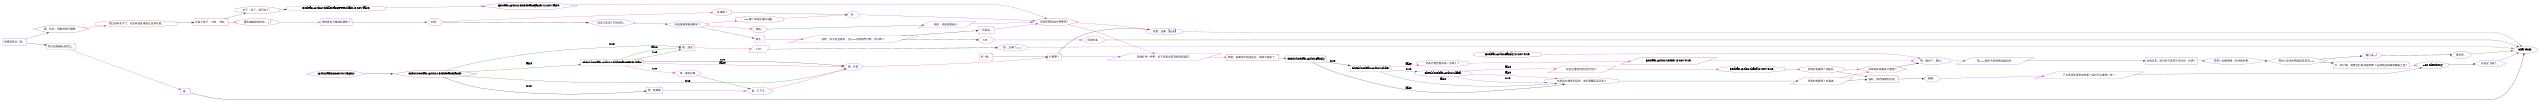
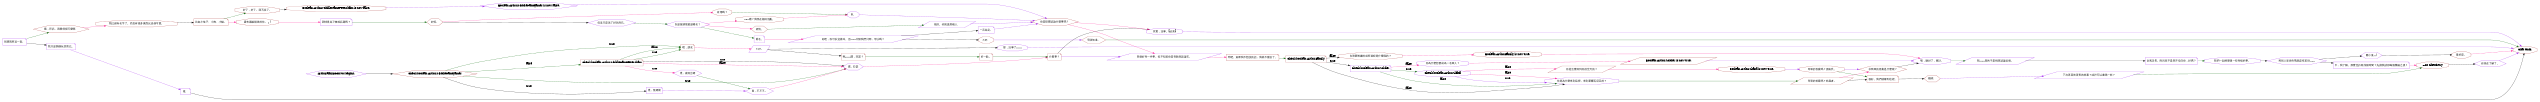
edge "最好是。" -> "Chat ends.": color darkgreen -> deeppink
node "你和愛琳娜的成長過程是什麼樣的？": added
node "呃……嘿，亞瑟？": added
node "Check boolean ArthurSoldier": color brown -> purple
